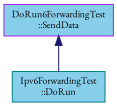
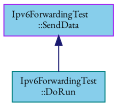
node "DoRun6ForwardingTest ::SendData": label "DoRun6ForwardingTest ::SendData" -> "Ipv6ForwardingTest ::SendData"
